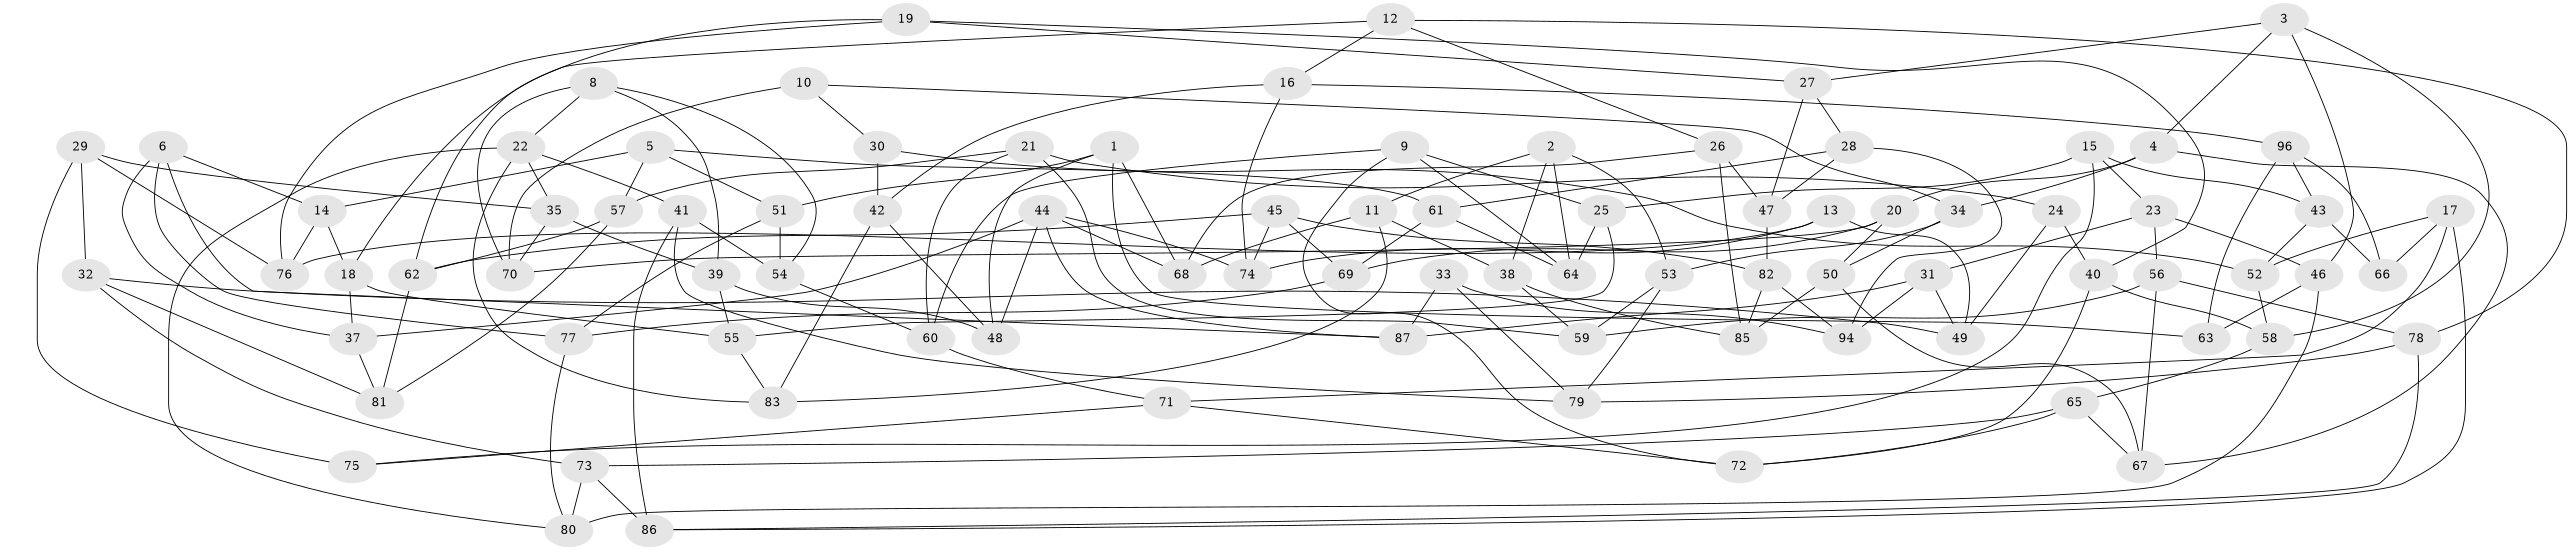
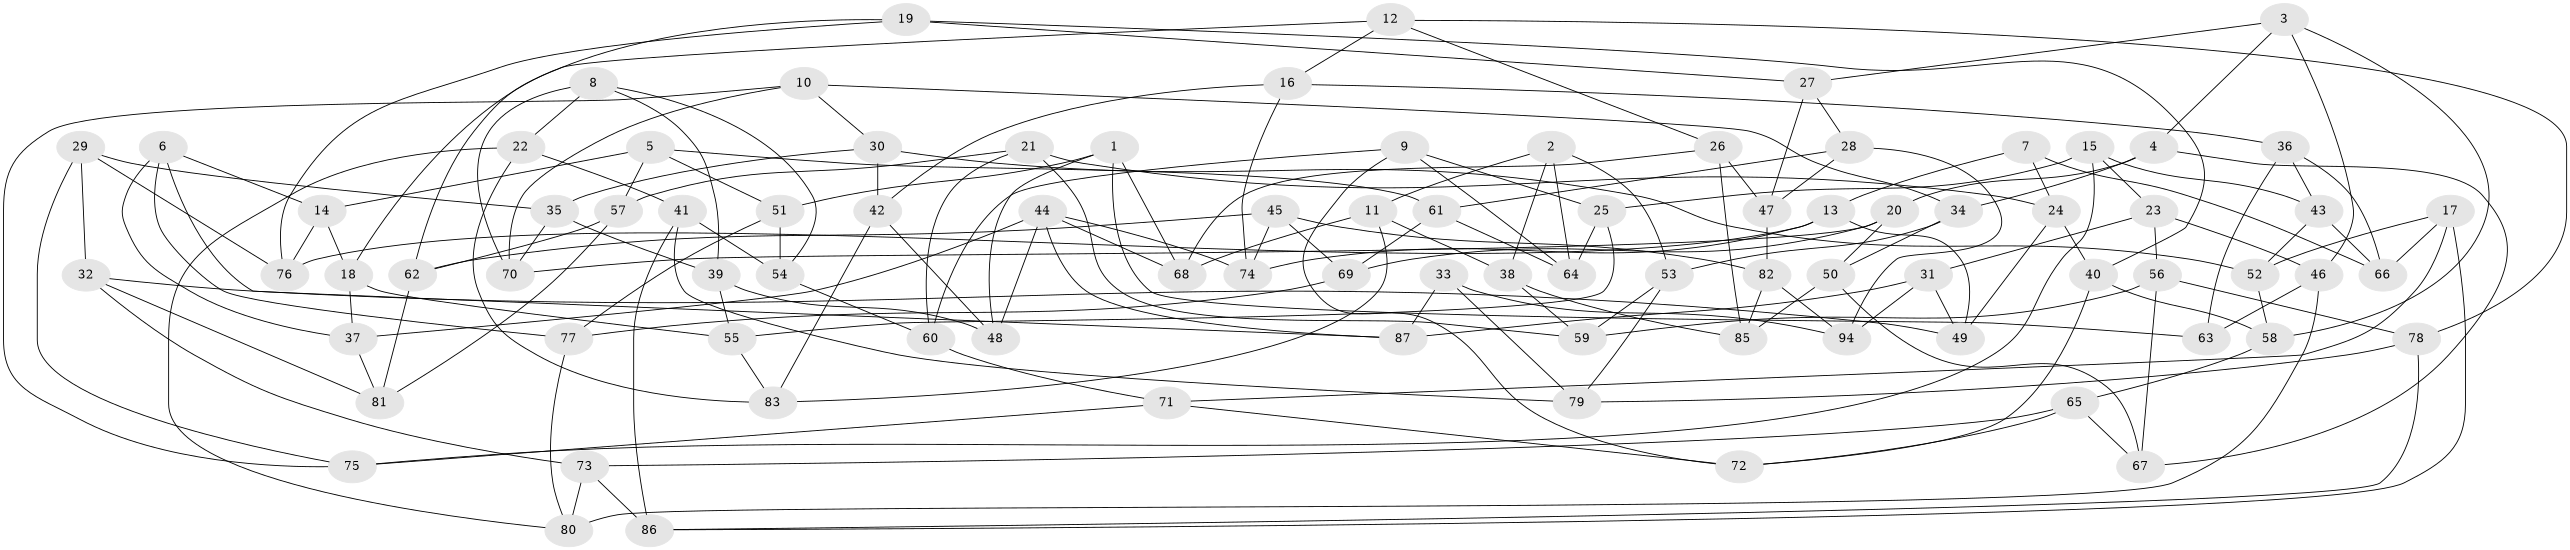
edge "10" -- "75": added
node "7": added
node "96": label "96" -> "36"
edge "22" -- "35": now "30" -- "35"
